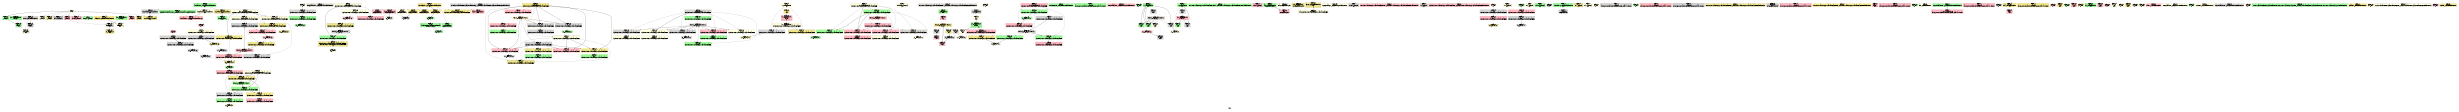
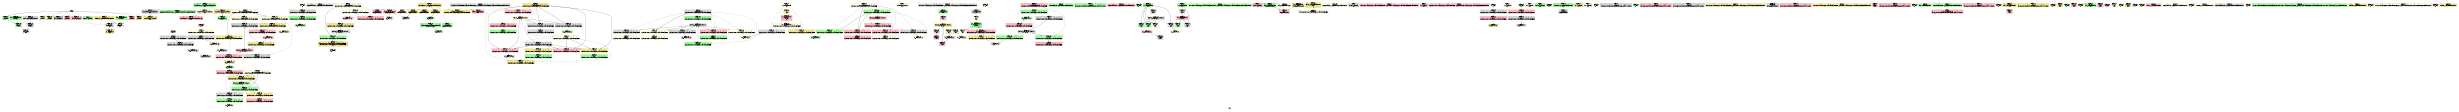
node "NodeID: 43": fillcolor lightyellow -> palegreen
